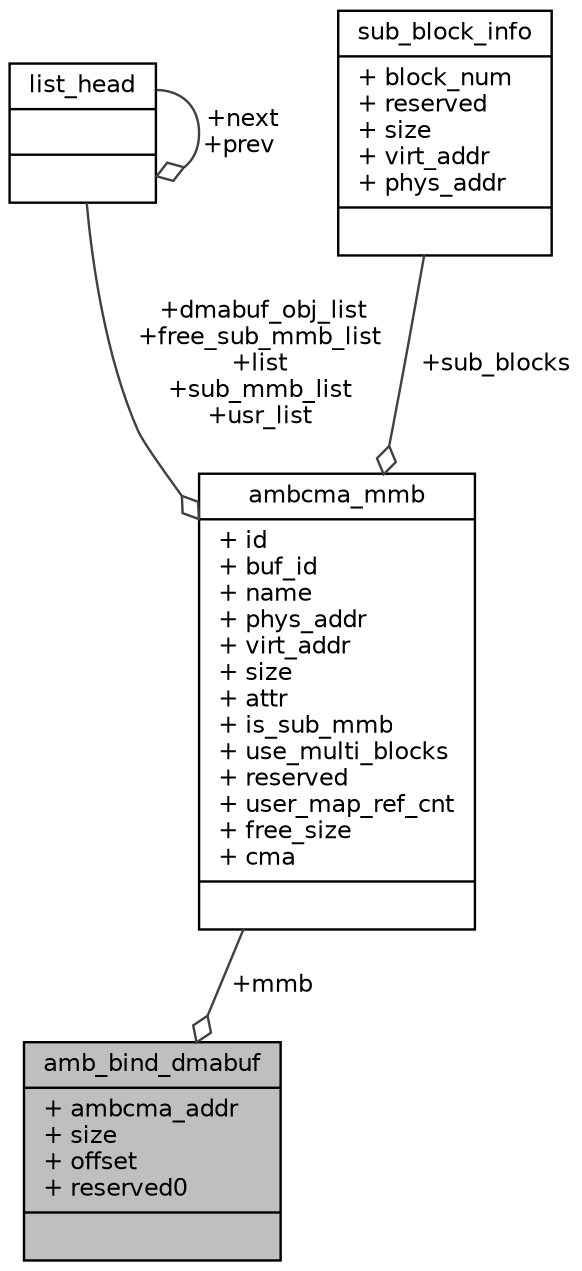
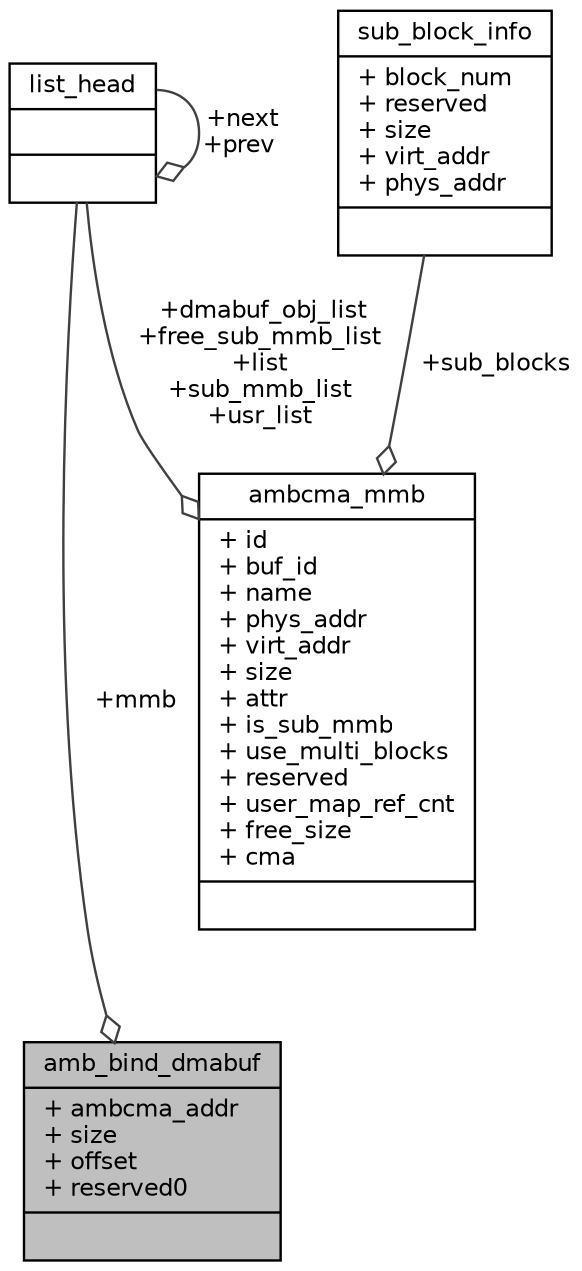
edge "ambcma_mmb" -> "amb_bind_dmabuf": now "list_head" -> "amb_bind_dmabuf"
